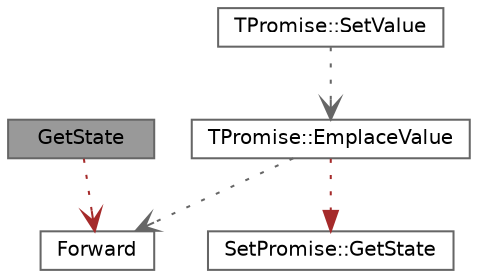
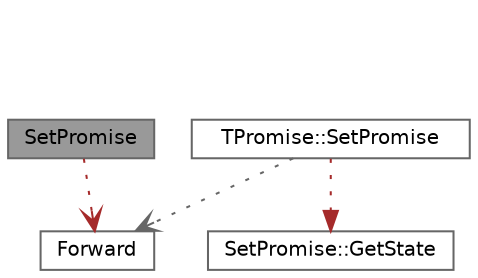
node "TPromise::SetValue": removed
node "GetState": label "GetState" -> "SetPromise"
node "TPromise::EmplaceValue": label "TPromise::EmplaceValue" -> "TPromise::SetPromise"
